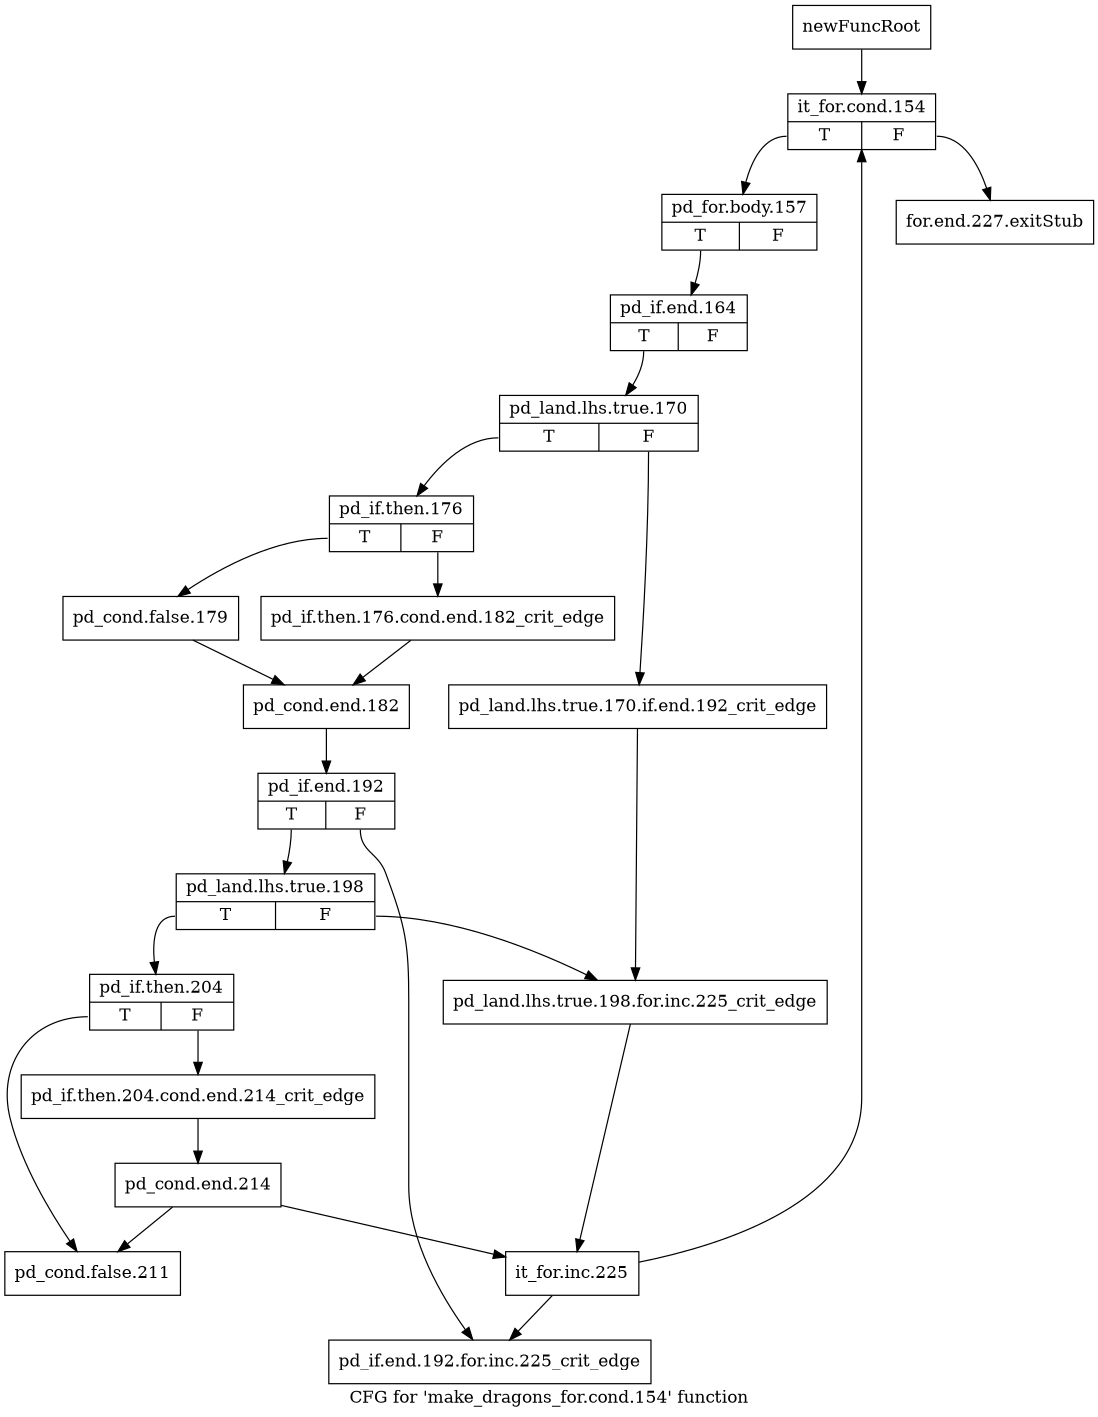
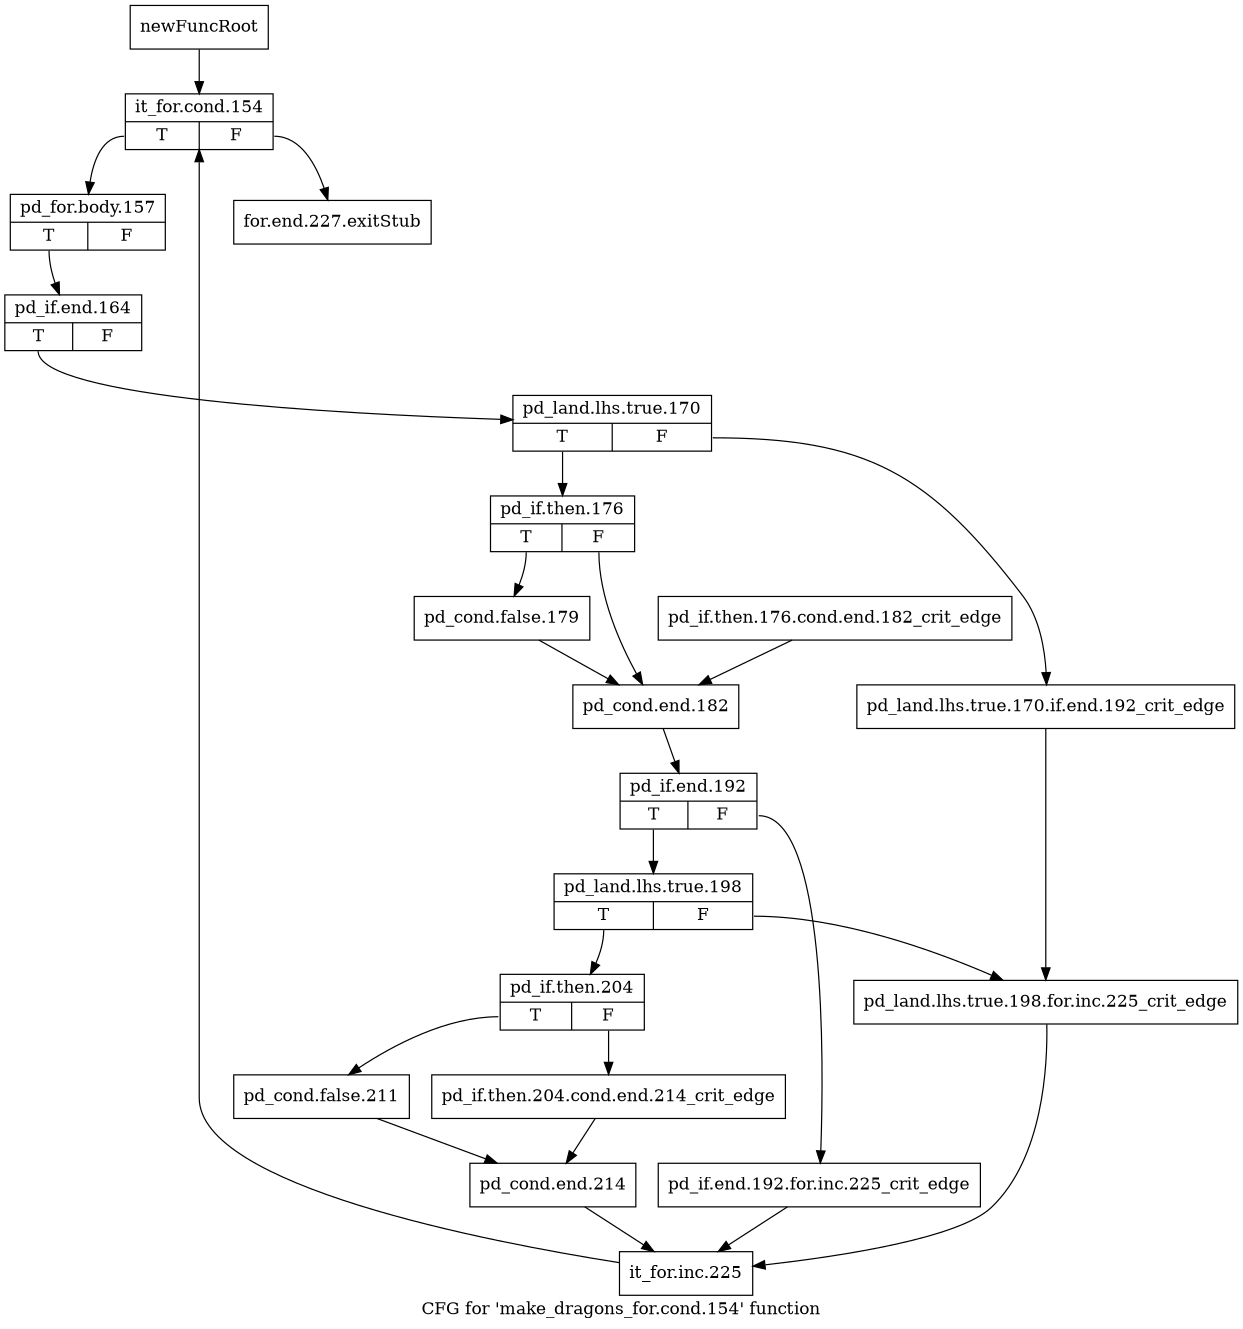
edge "pd_if.then.176" -> "pd_if.then.176.cond.end.182_crit_edge": now "pd_if.then.176" -> "pd_cond.end.182"
edge "pd_cond.end.214" -> "pd_cond.false.211": reversed
edge "it_for.inc.225" -> "pd_if.end.192.for.inc.225_crit_edge": reversed
